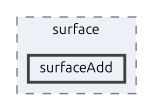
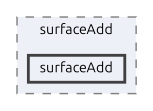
cluster "surface": label "surface" -> "surfaceAdd"
